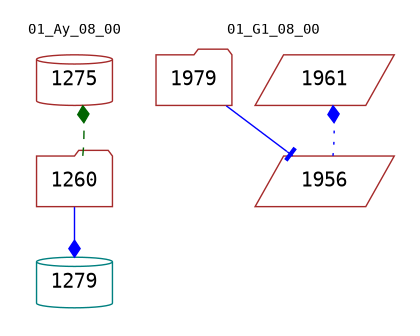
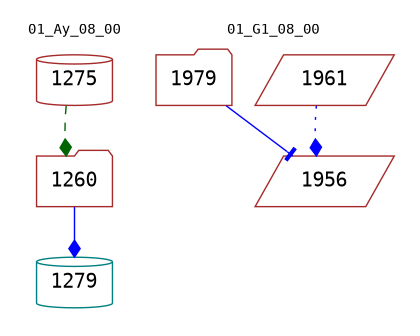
edge "1260" -> "1275": reversed
edge "1956" -> "1961": reversed
